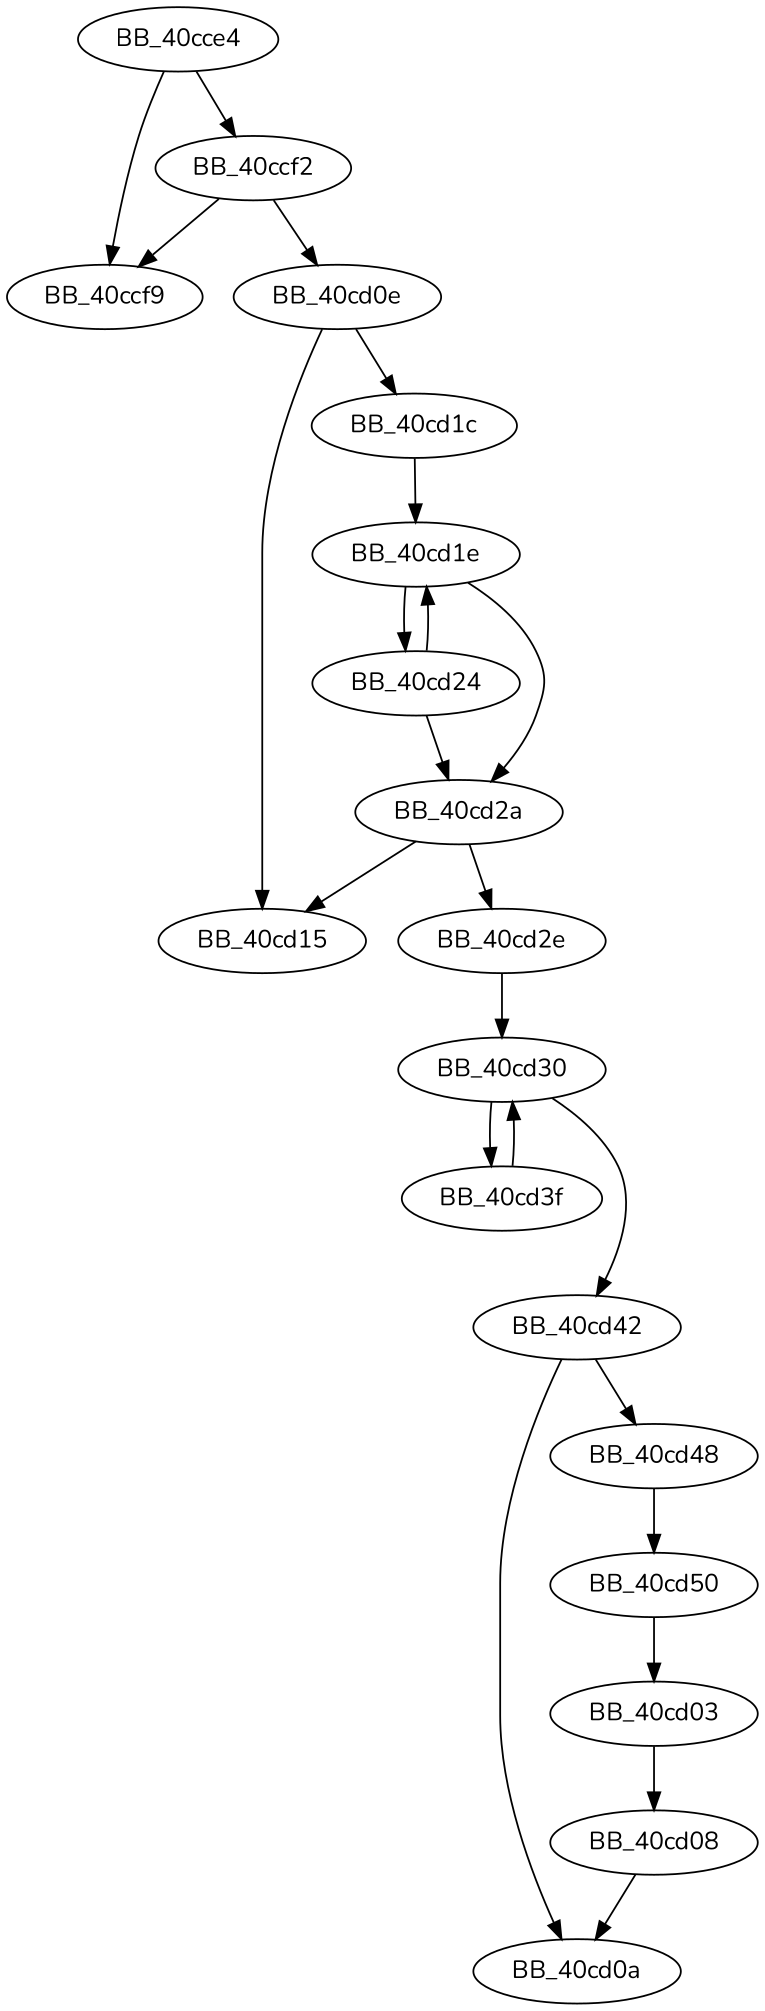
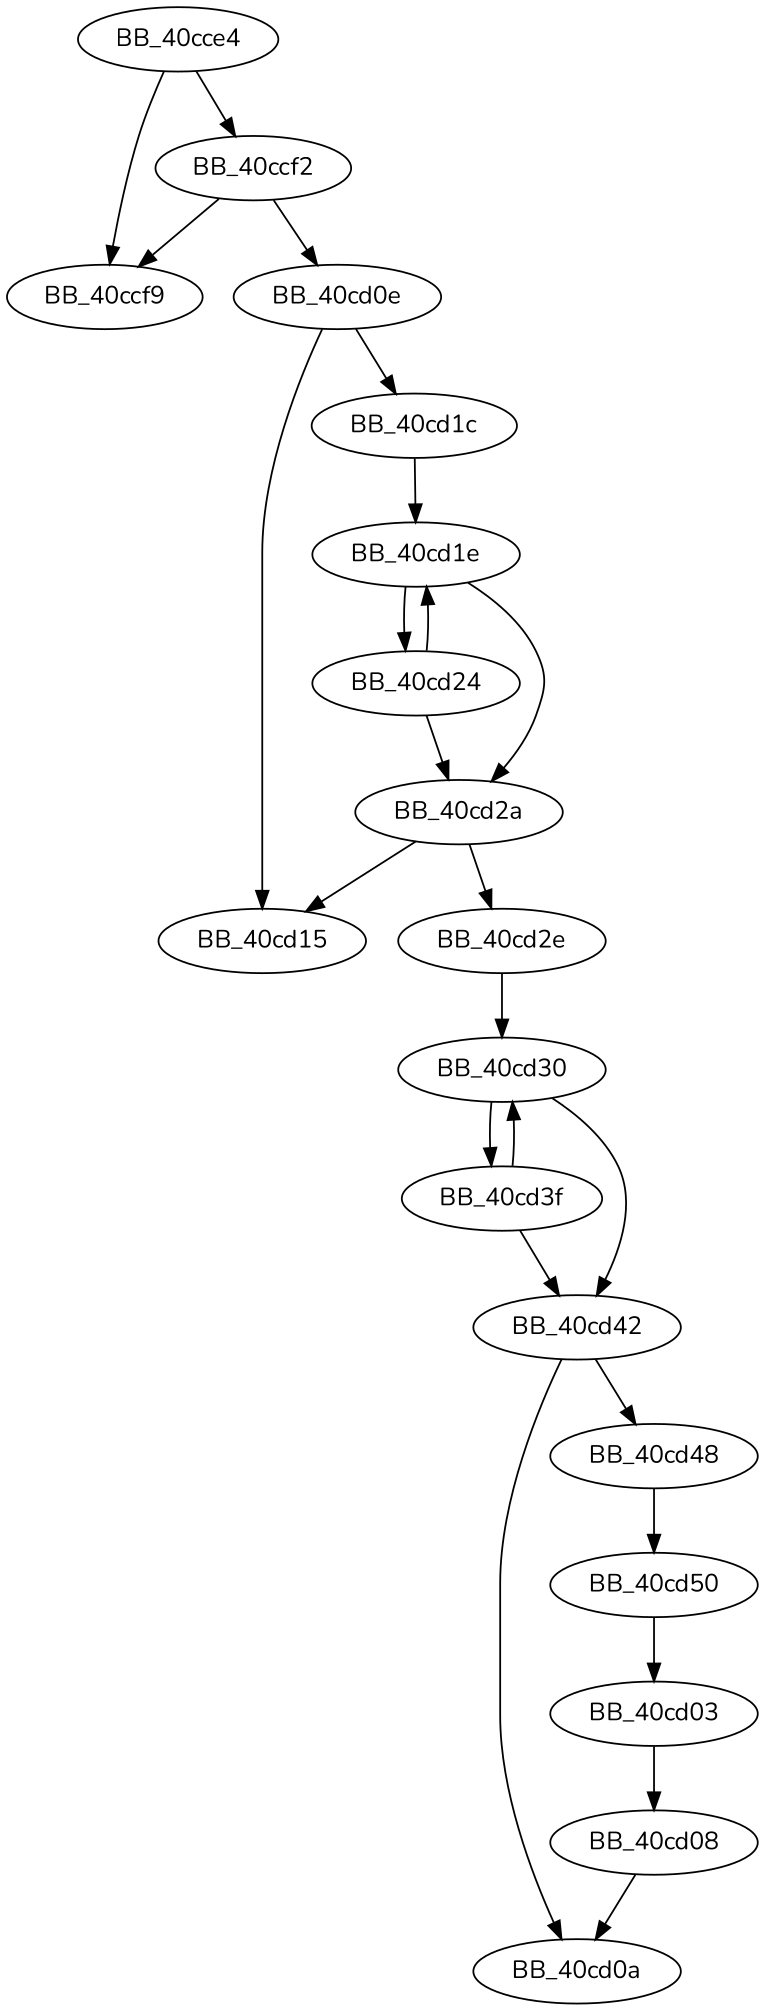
edge "BB_40cd3f" -> "BB_40cd42": added
